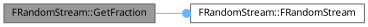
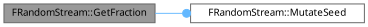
node "FRandomStream::FRandomStream": label "FRandomStream::FRandomStream" -> "FRandomStream::MutateSeed"
